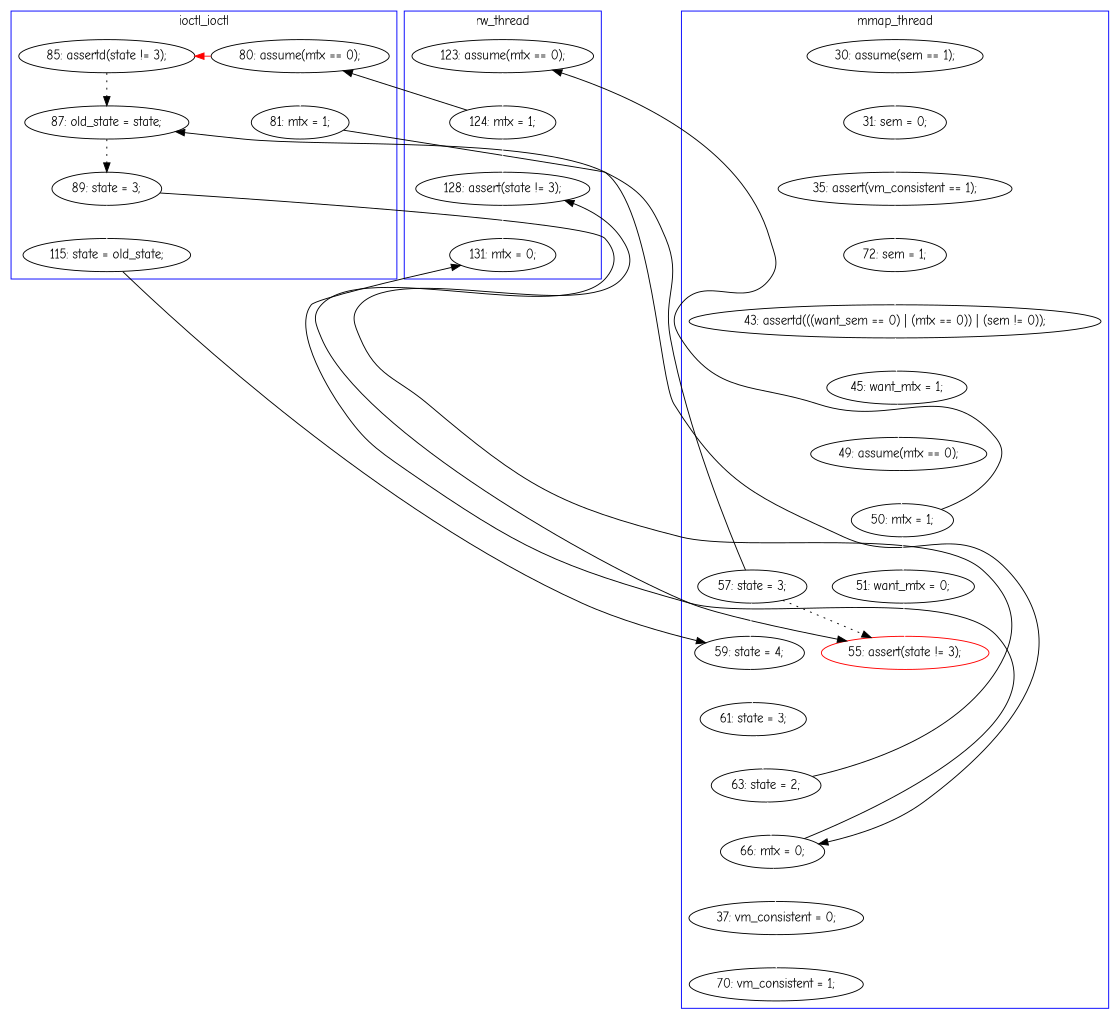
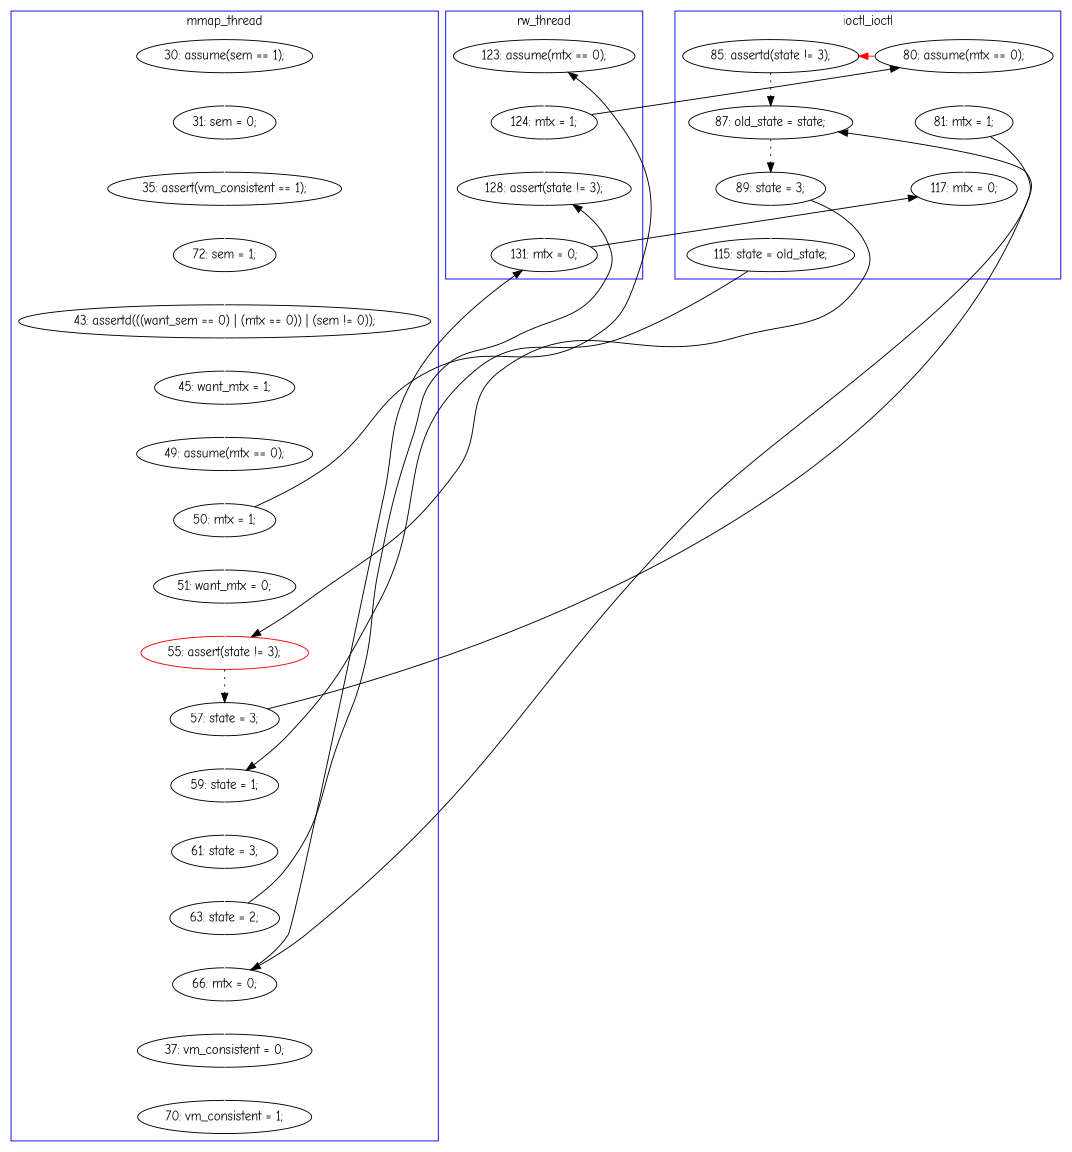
node "117: mtx = 0;": added
edge "57: state = 3;" -> "55: assert(state != 3);": reversed
node "59: state = 4;": label "59: state = 4;" -> "59: state = 1;"
